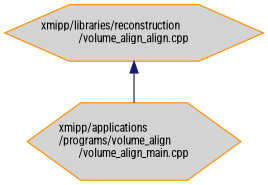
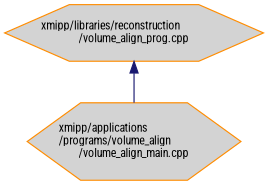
node "xmipp/libraries/reconstruction /volume_align_align.cpp": label "xmipp/libraries/reconstruction /volume_align_align.cpp" -> "xmipp/libraries/reconstruction /volume_align_prog.cpp"
